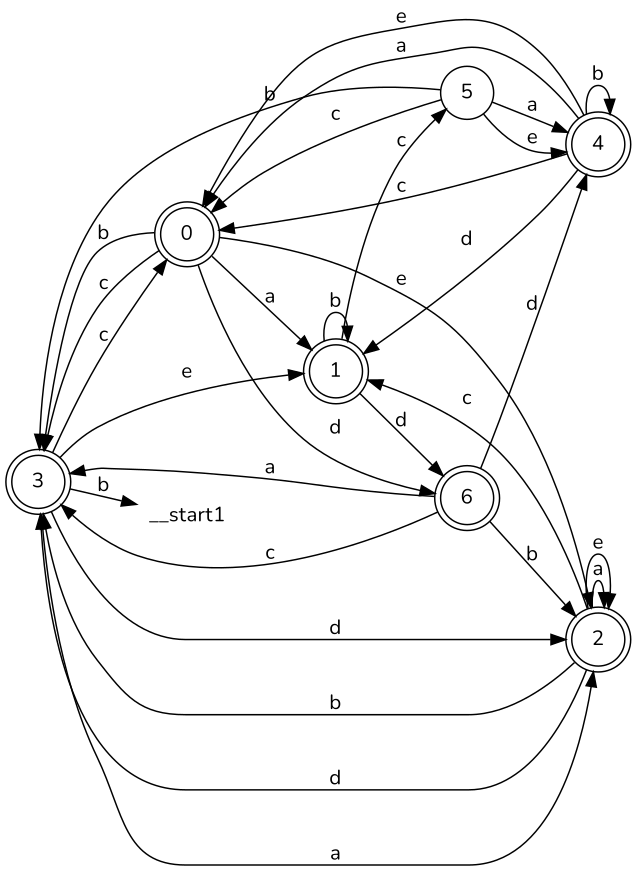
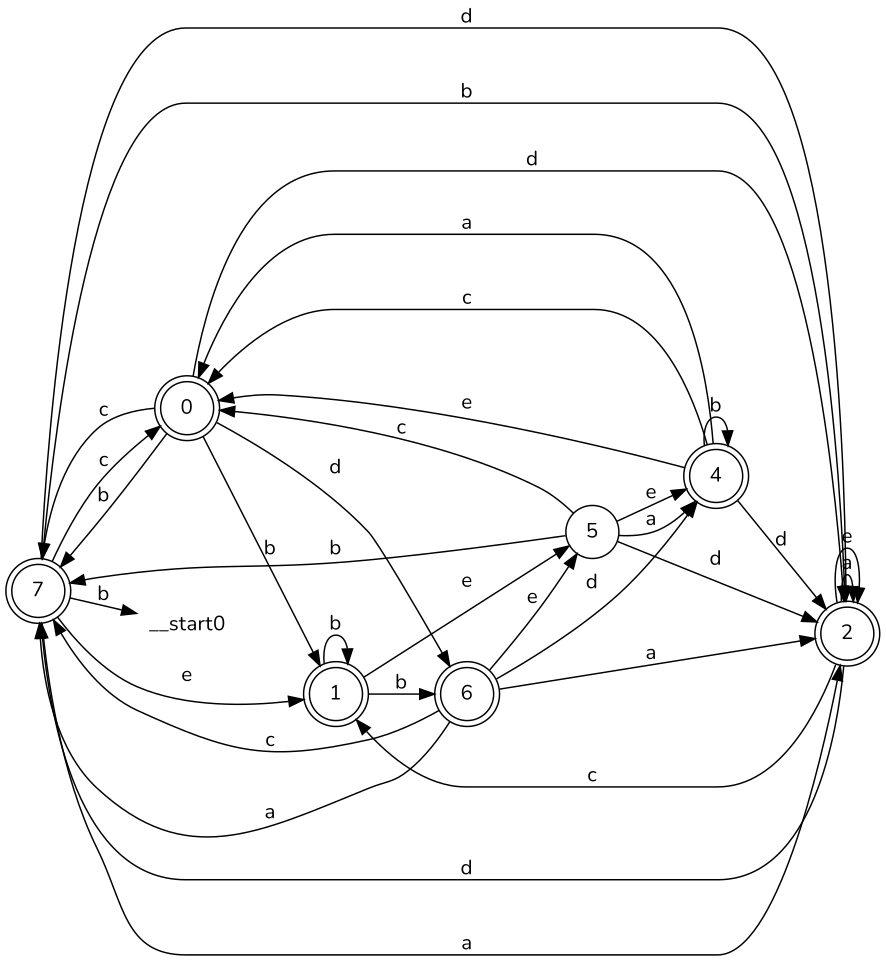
edge "1" -> "5": label "c" -> "e"
edge "4" -> "1": now "4" -> "2"
edge "0" -> "2": label "e" -> "d"
edge "0" -> "1": label "a" -> "b"
edge "1" -> "6": label "d" -> "b"
node "3": label "3" -> "7"
node "__start1": label "__start1" -> "__start0"
edge "6" -> "2": label "b" -> "a"
edge "5" -> "2": added, label "d"
edge "6" -> "5": added, label "e"
